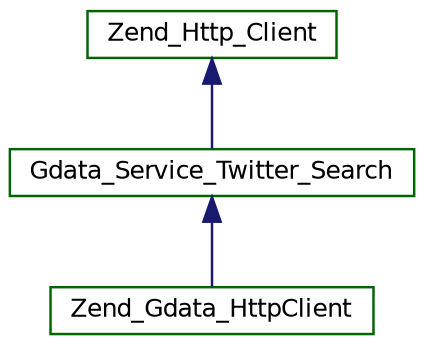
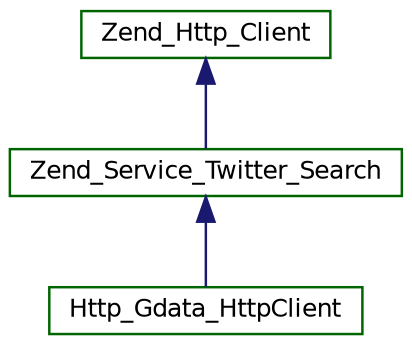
node "Gdata_Service_Twitter_Search": label "Gdata_Service_Twitter_Search" -> "Zend_Service_Twitter_Search"
node "Zend_Gdata_HttpClient": label "Zend_Gdata_HttpClient" -> "Http_Gdata_HttpClient"
